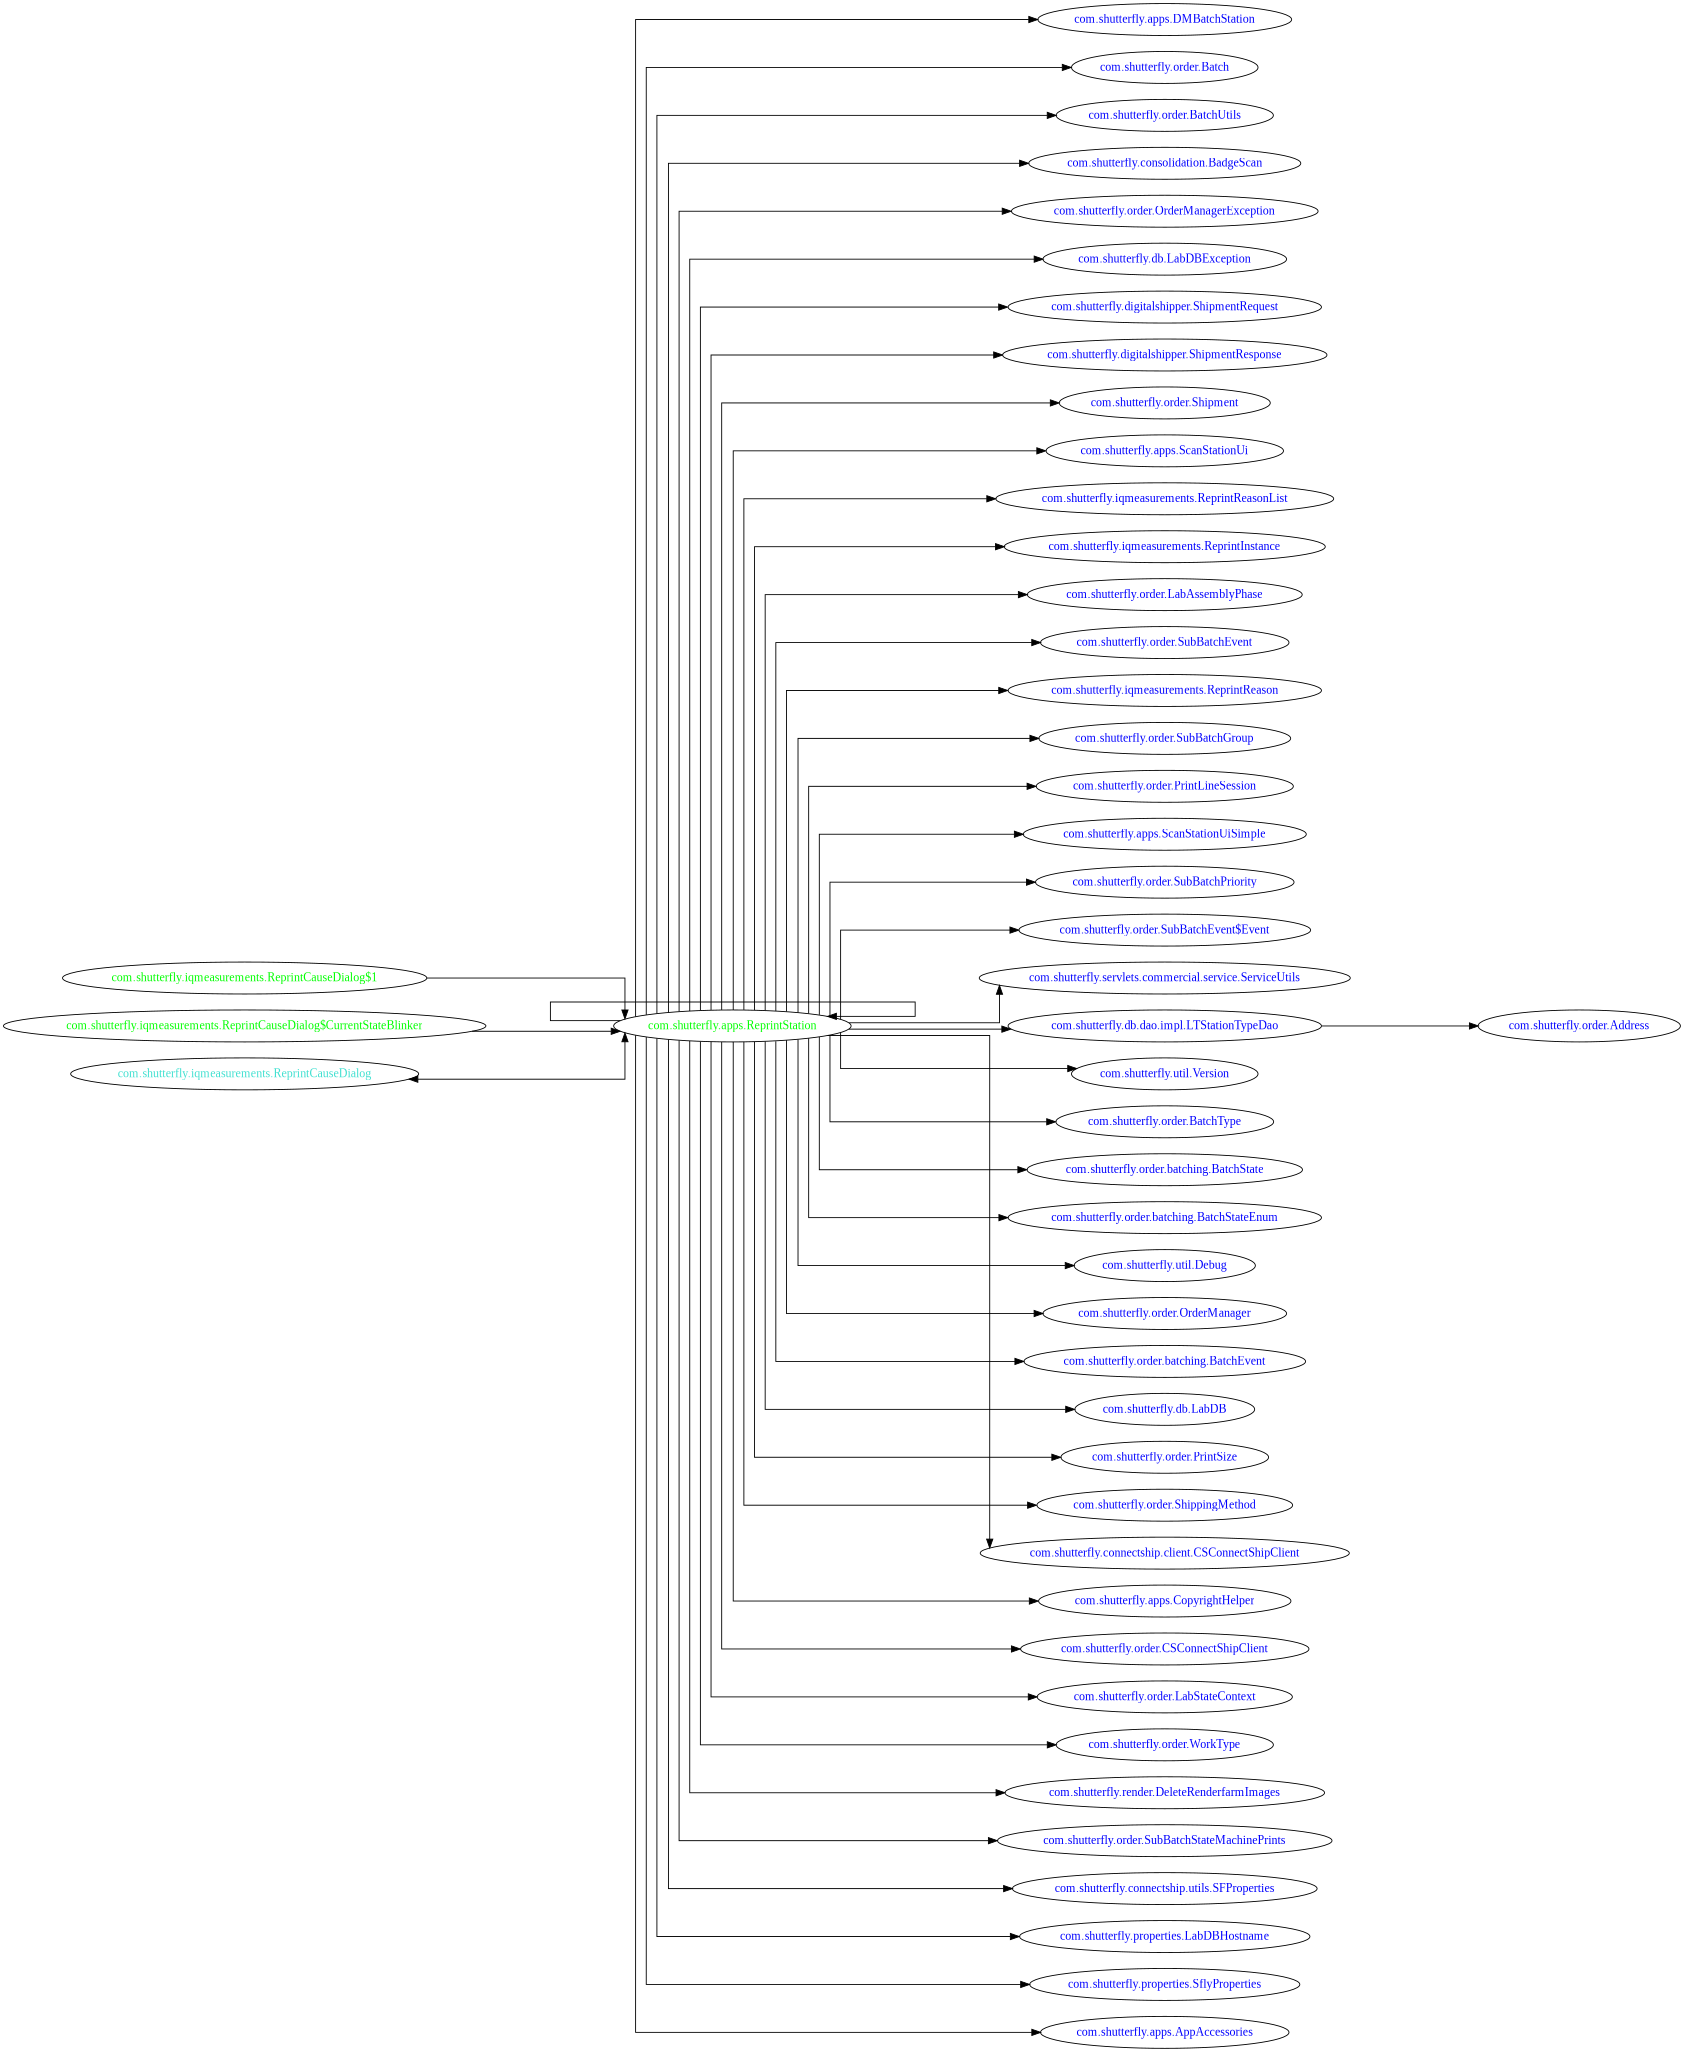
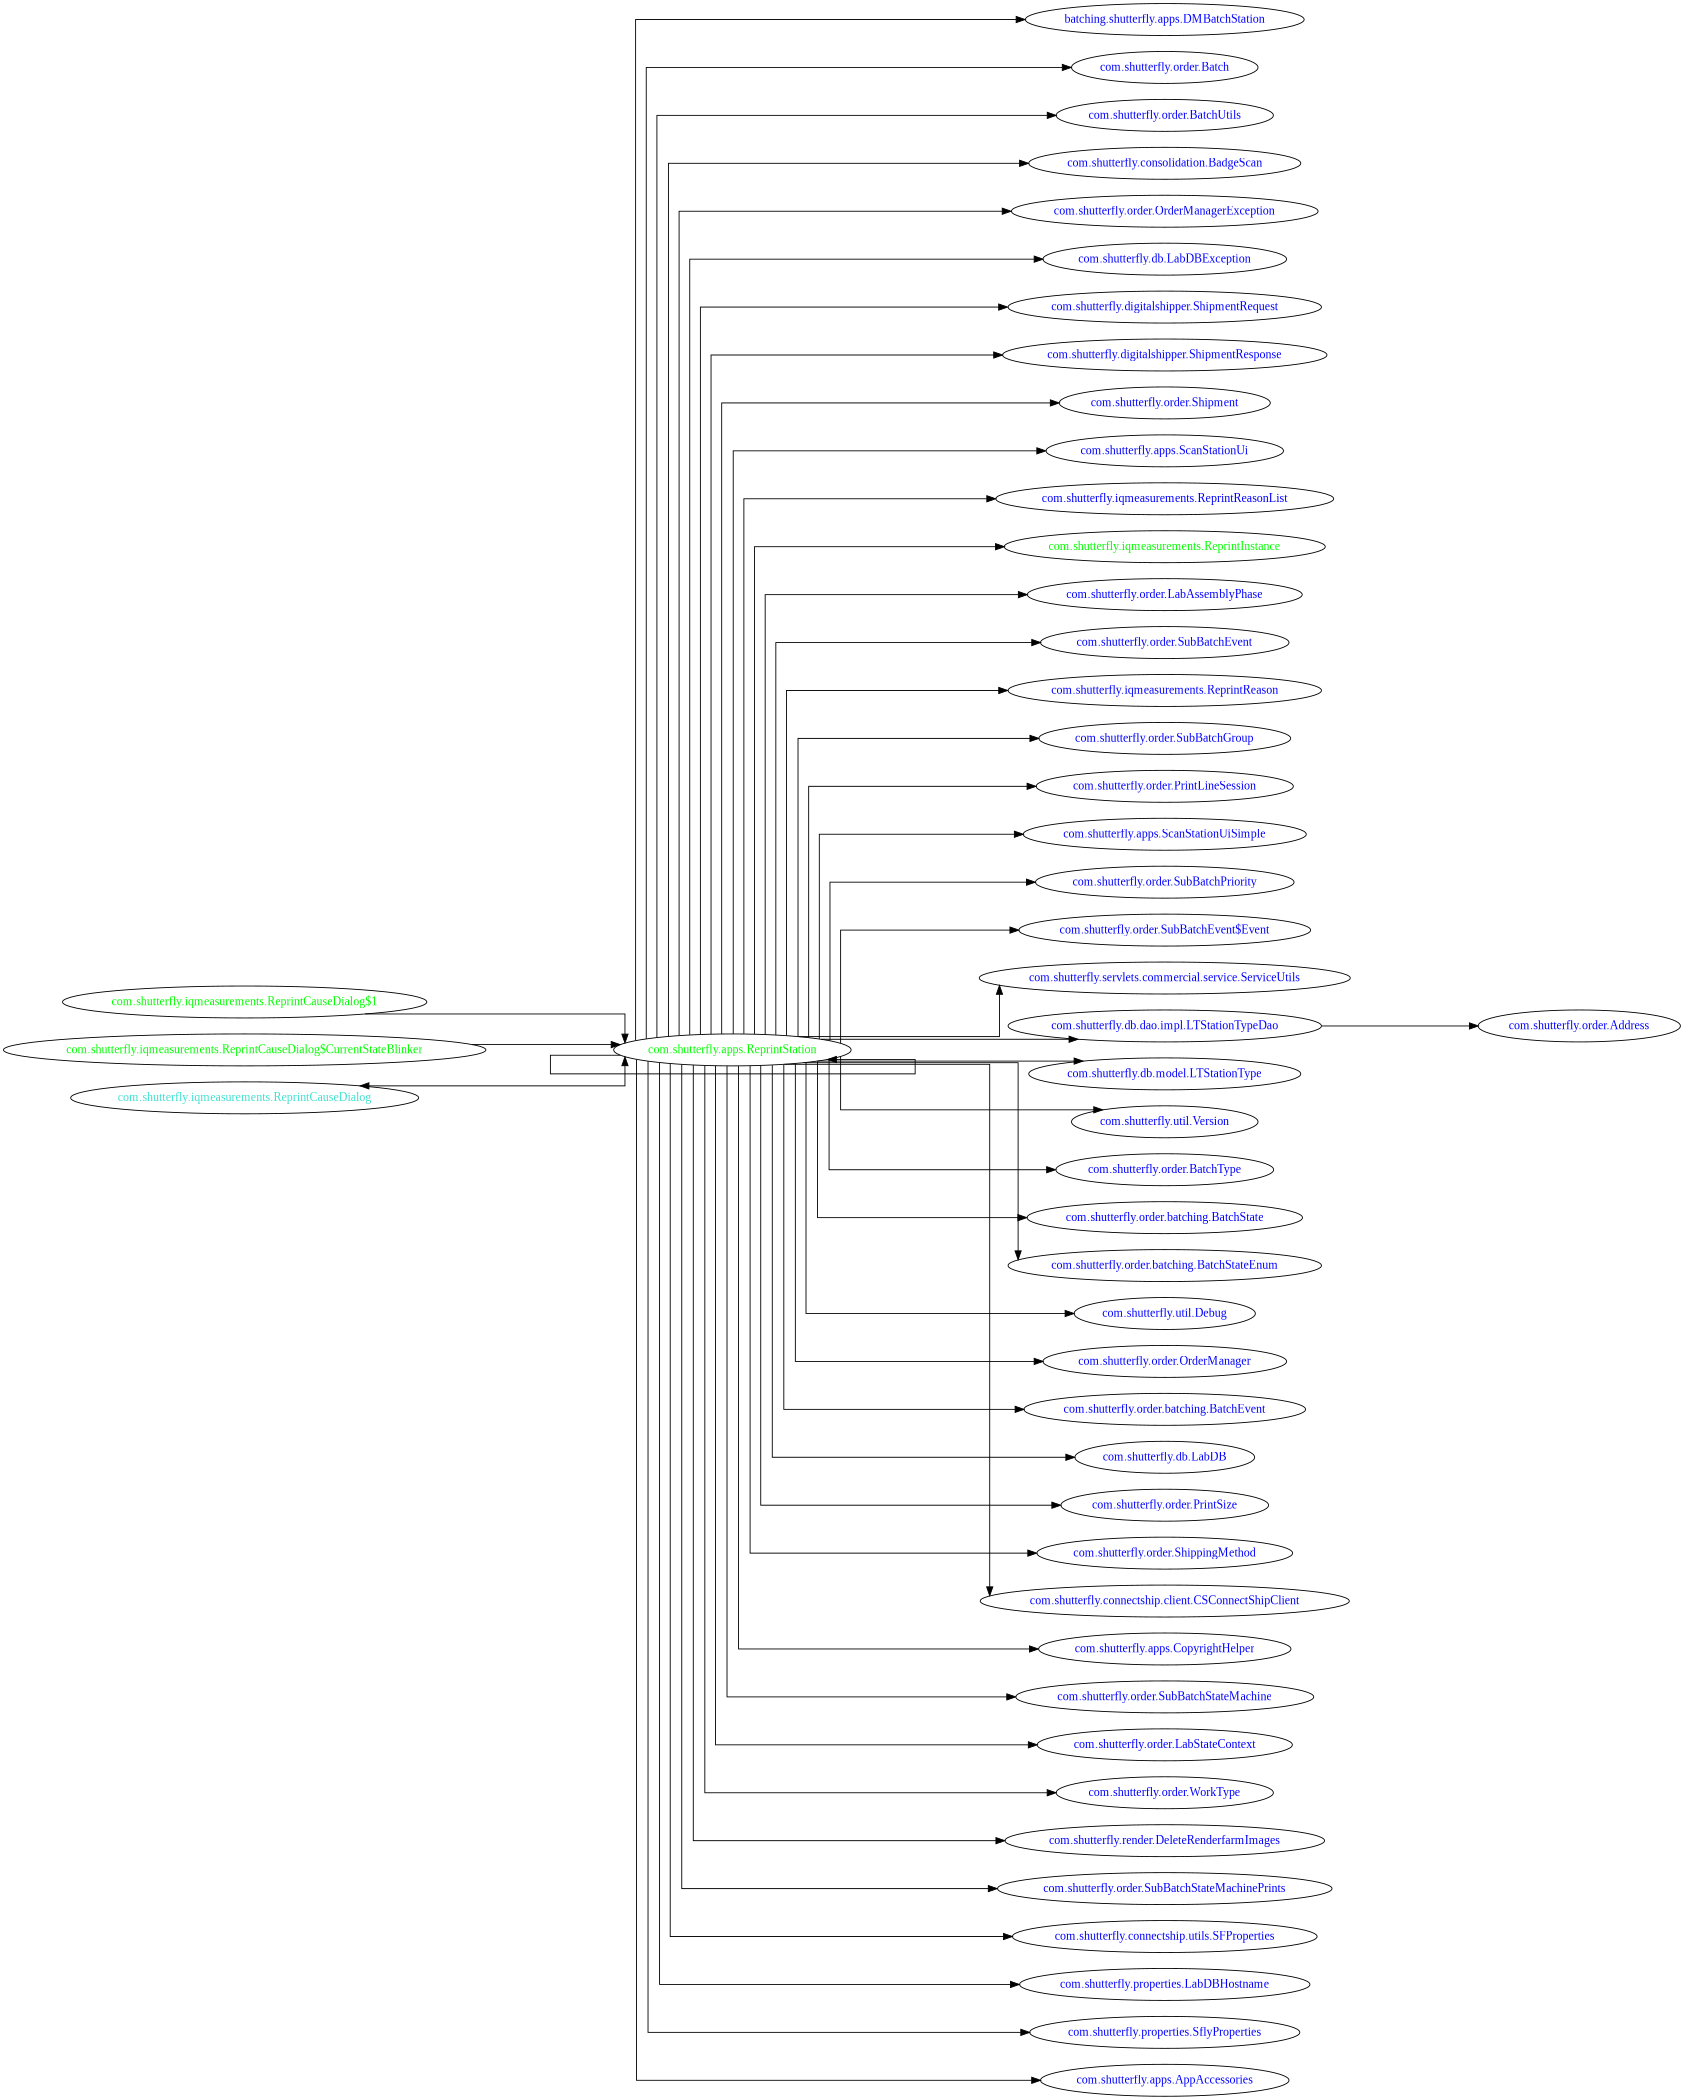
node "com.shutterfly.apps.DMBatchStation": label "com.shutterfly.apps.DMBatchStation" -> "batching.shutterfly.apps.DMBatchStation"
node "com.shutterfly.iqmeasurements.ReprintInstance": fontcolor blue -> green
node "com.shutterfly.db.model.LTStationType": added
node "com.shutterfly.order.CSConnectShipClient": label "com.shutterfly.order.CSConnectShipClient" -> "com.shutterfly.order.SubBatchStateMachine"
